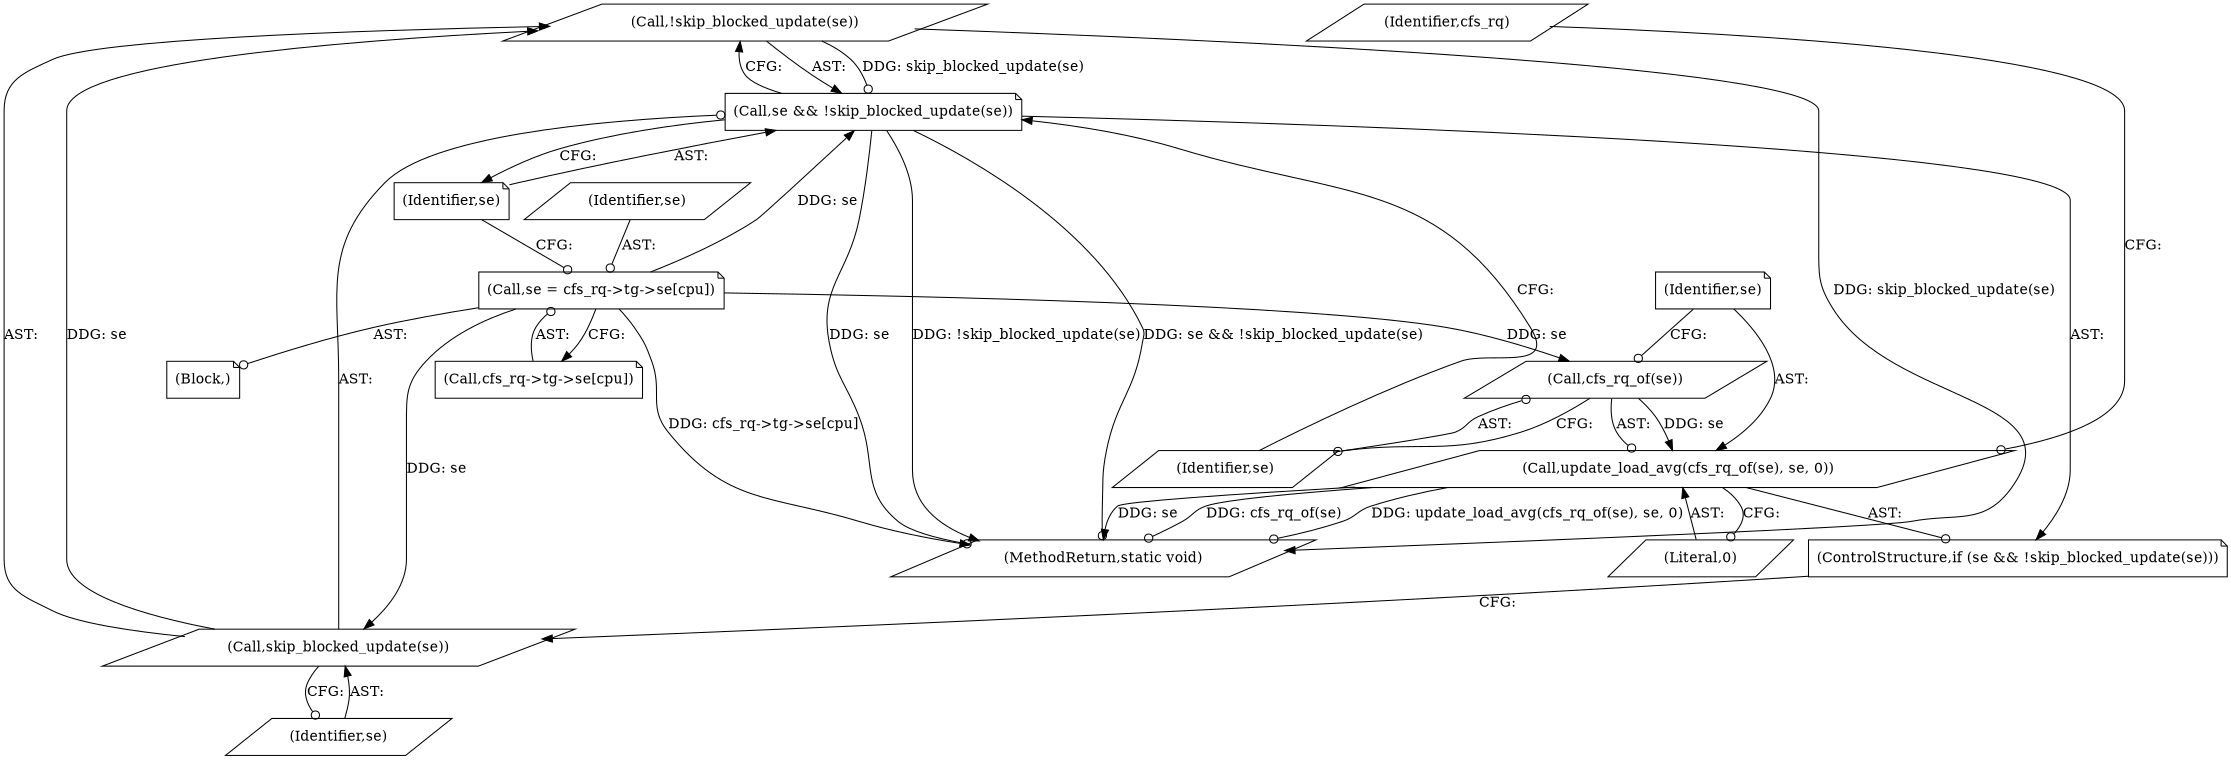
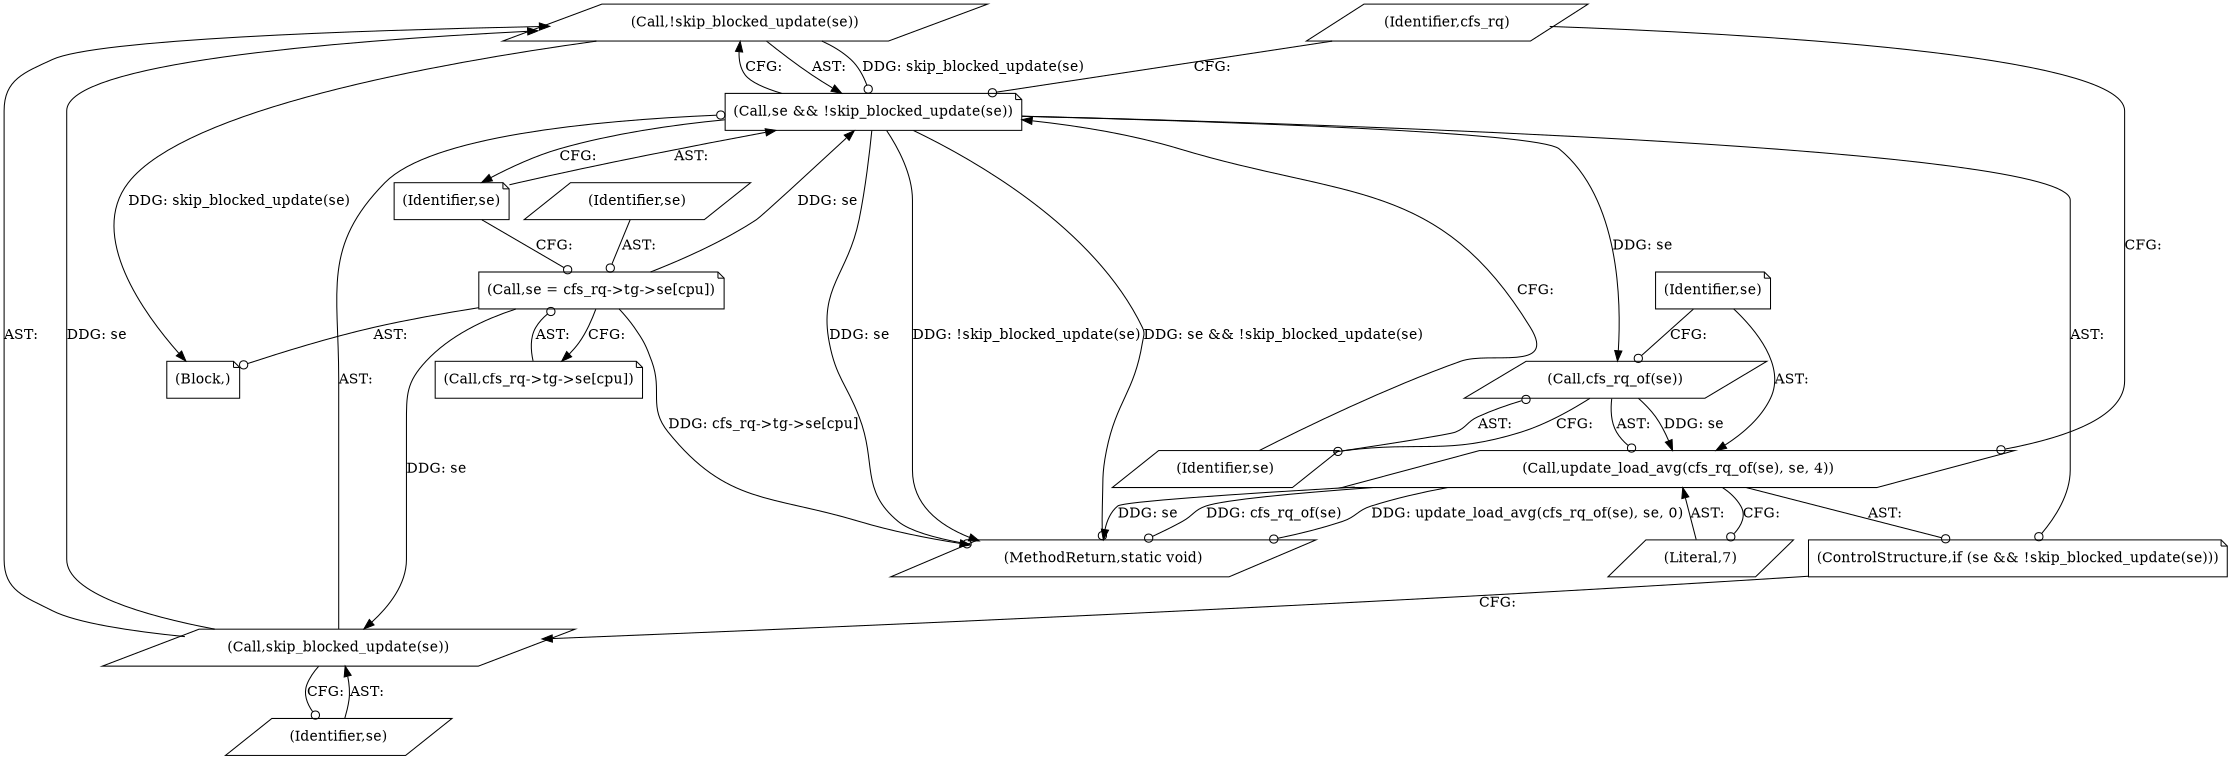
edge "(Identifier,cfs_rq)" -> "(Call,se && !skip_blocked_update(se))": added, label "CFG:"
edge "(Call,se && !skip_blocked_update(se))" -> "(ControlStructure,if (se && !skip_blocked_update(se)))": arrowhead normal -> odot
edge "(Call,!skip_blocked_update(se))" -> "(MethodReturn,static void)": now "(Call,!skip_blocked_update(se))" -> "(Block,)"
edge "(Call,se = cfs_rq->tg->se[cpu])" -> "(Call,cfs_rq_of(se))": now "(Call,se && !skip_blocked_update(se))" -> "(Call,cfs_rq_of(se))"
node "(Call,update_load_avg(cfs_rq_of(se), se, 0))": label "(Call,update_load_avg(cfs_rq_of(se), se, 0))" -> "(Call,update_load_avg(cfs_rq_of(se), se, 4))"
node "(Literal,0)": label "(Literal,0)" -> "(Literal,7)"
